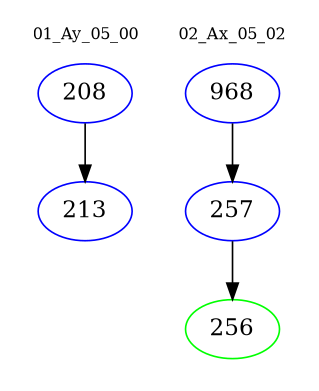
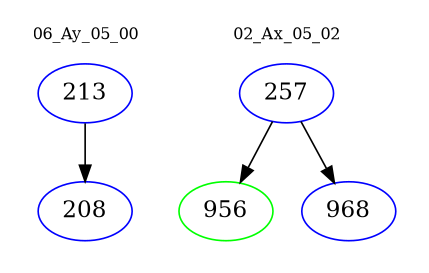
cluster "01_Ay_05_00": label "01_Ay_05_00" -> "06_Ay_05_00"
edge "208" -> "213": reversed
edge "968" -> "257": reversed
node "256": label "256" -> "956"
